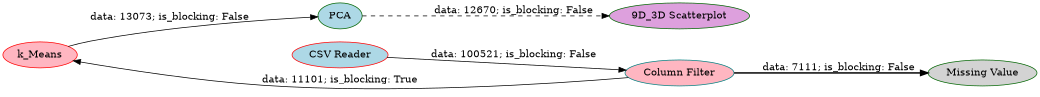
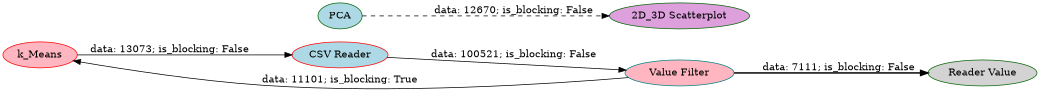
node "9D_3D Scatterplot": label "9D_3D Scatterplot" -> "2D_3D Scatterplot"
edge "k_Means" -> "PCA": now "k_Means" -> "CSV Reader"
node "Column Filter": label "Column Filter" -> "Value Filter"
node "Missing Value": label "Missing Value" -> "Reader Value"
